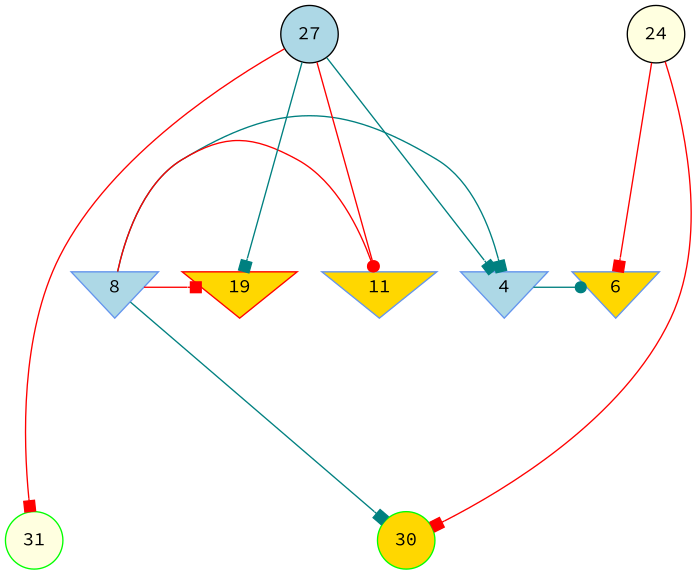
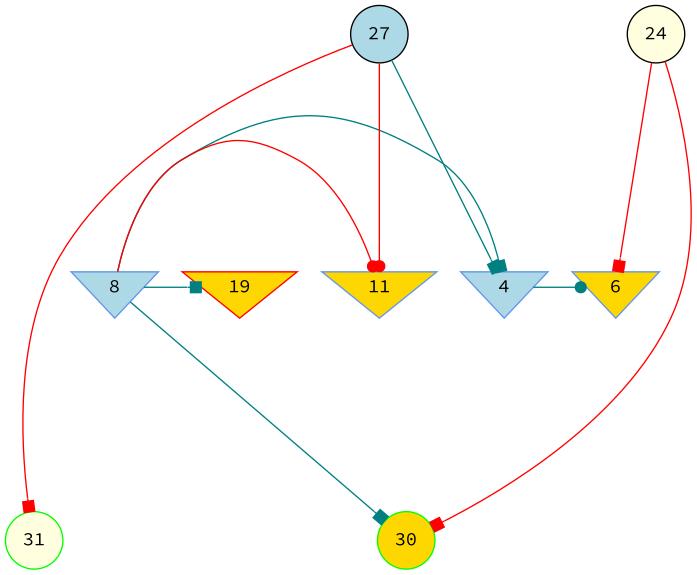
edge "27" -> "19": removed
edge "8" -> "19": color red -> teal
